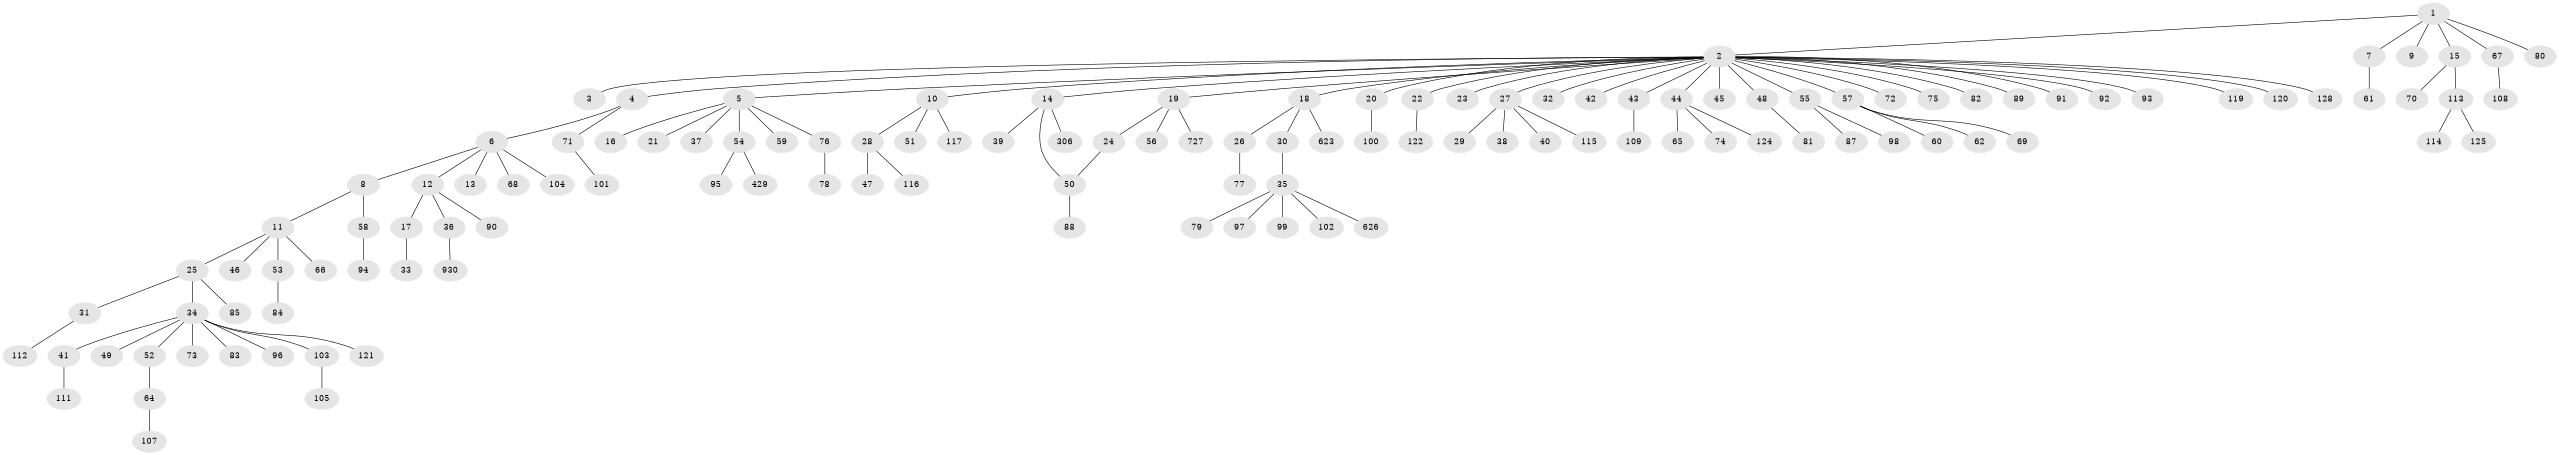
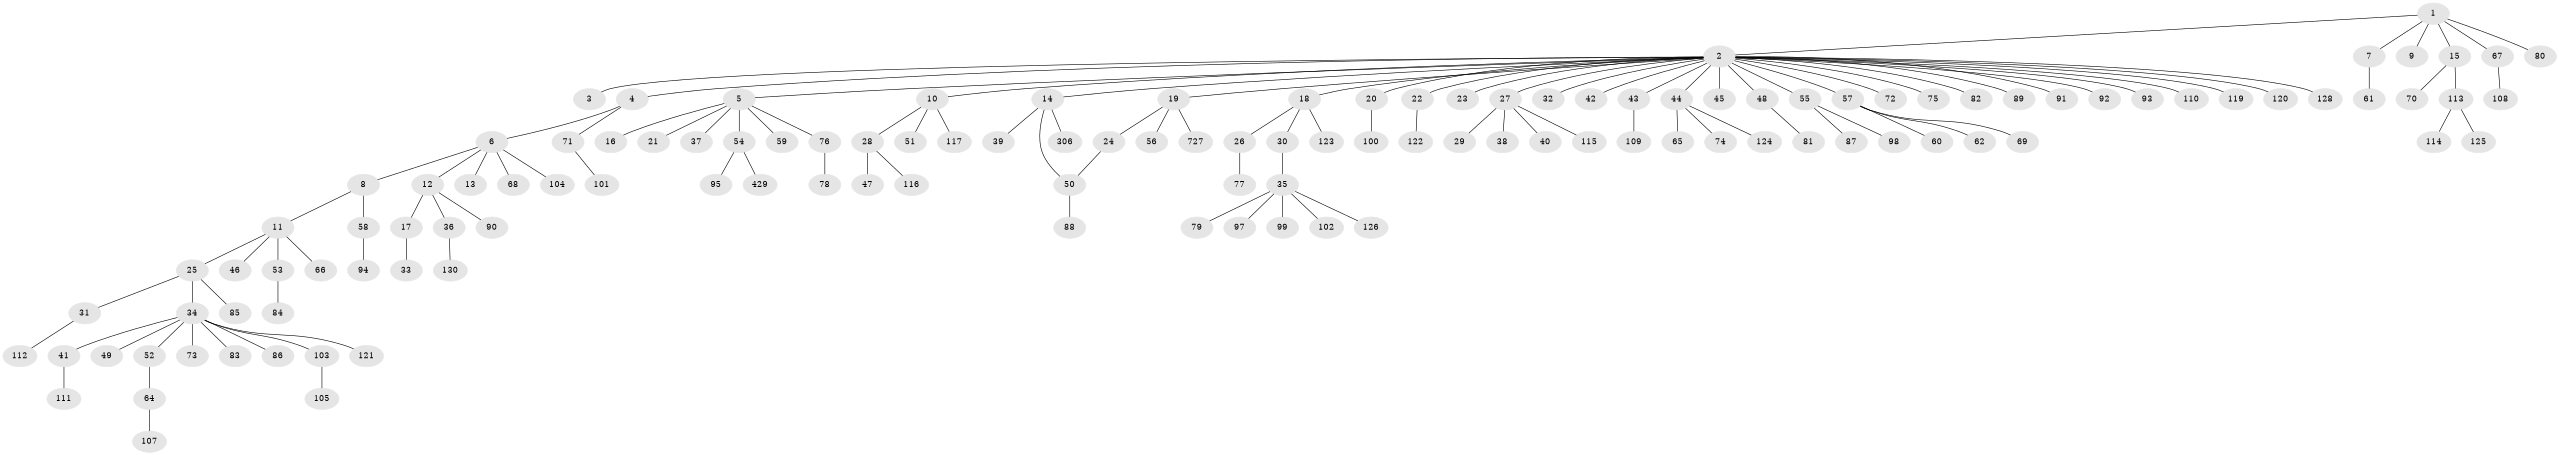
node "110": added
node "623": label "623" -> "123"
node "626": label "626" -> "126"
node "930": label "930" -> "130"
node "96": label "96" -> "86"
